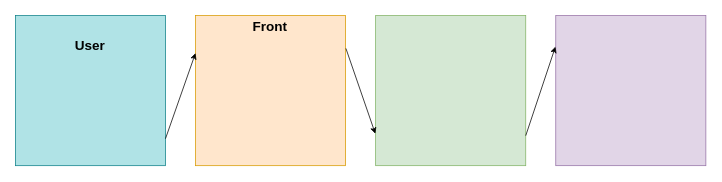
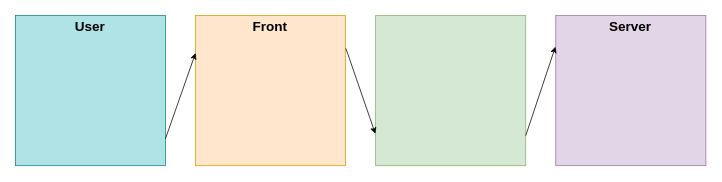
node "Server": added
node "User": moved (90, 45) -> (90, 27)
